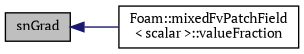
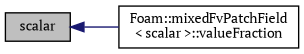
node "snGrad": label "snGrad" -> "scalar"
